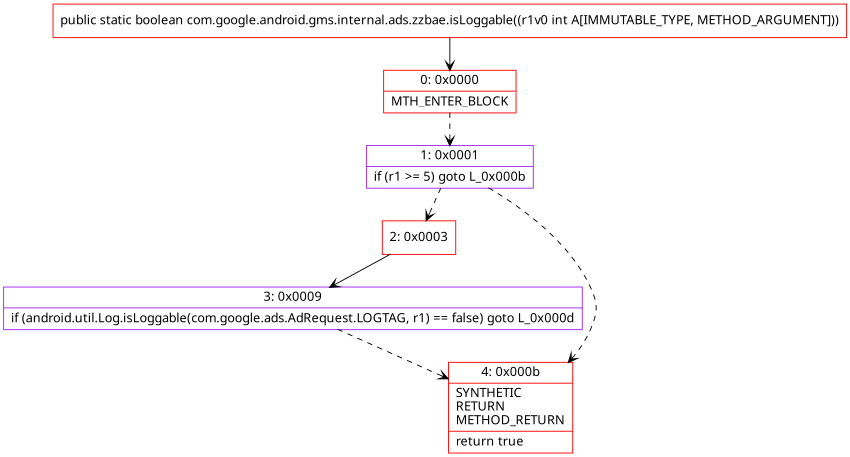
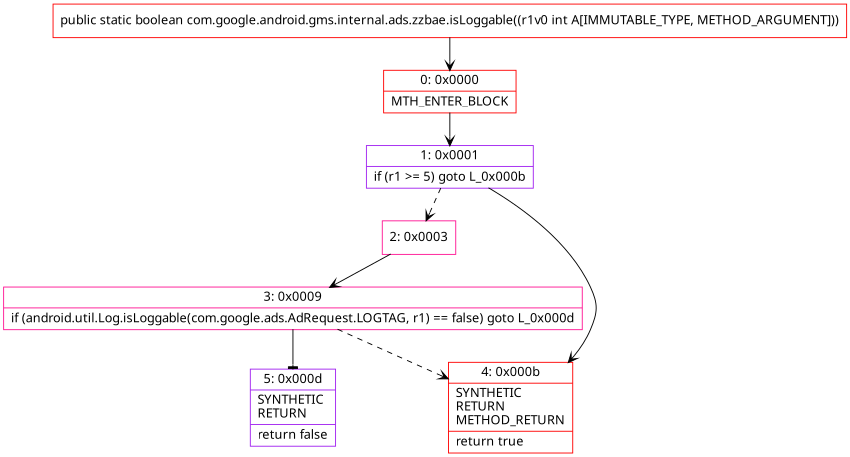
edge "0: 0x0000" -> "1: 0x0001": style dashed -> solid
node "2: 0x0003": color red -> deeppink
edge "1: 0x0001" -> "4: 0x000b": style dashed -> solid
node "3: 0x0009": color purple -> deeppink
node "5: 0x000d": added
